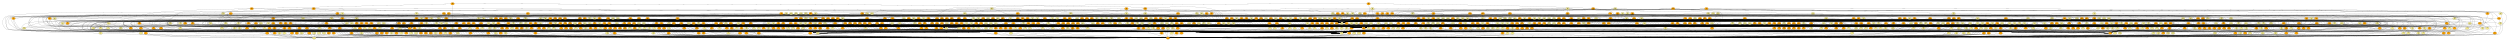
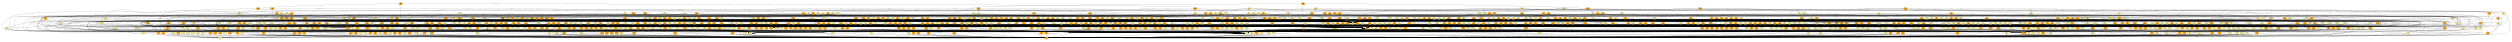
node "894": removed
